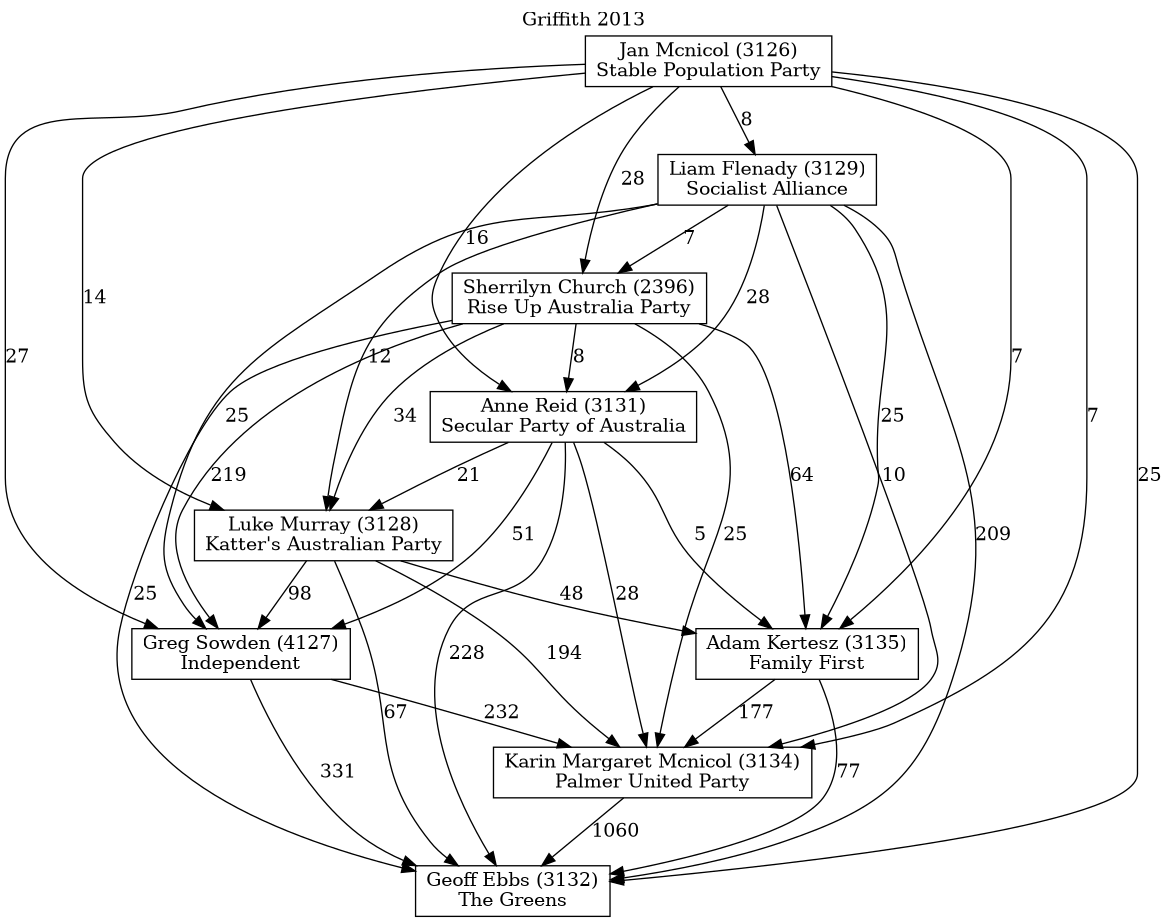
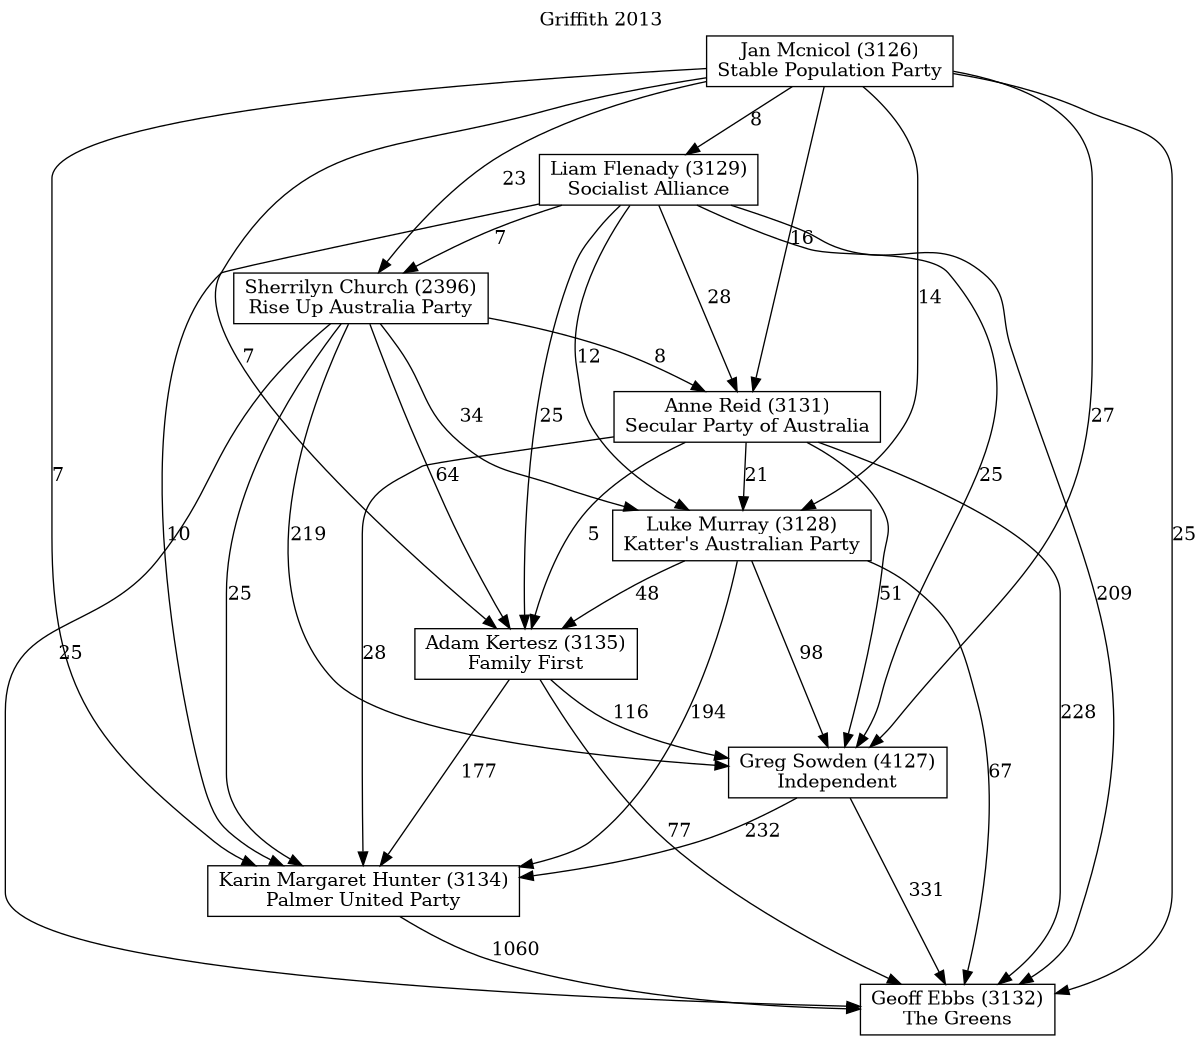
edge "Jan Mcnicol (3126) Stable Population Party" -> "Sherrilyn Church (2396) Rise Up Australia Party": label "28" -> "23"
edge "Adam Kertesz (3135) Family First" -> "Greg Sowden (4127) Independent": added, label "116"
node "Karin Margaret Mcnicol (3134) Palmer United Party": label "Karin Margaret Mcnicol (3134) Palmer United Party" -> "Karin Margaret Hunter (3134) Palmer United Party"
